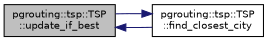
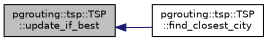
edge "pgrouting::tsp::TSP ::update_if_best" -> "pgrouting::tsp::TSP ::find_closest_city": removed
